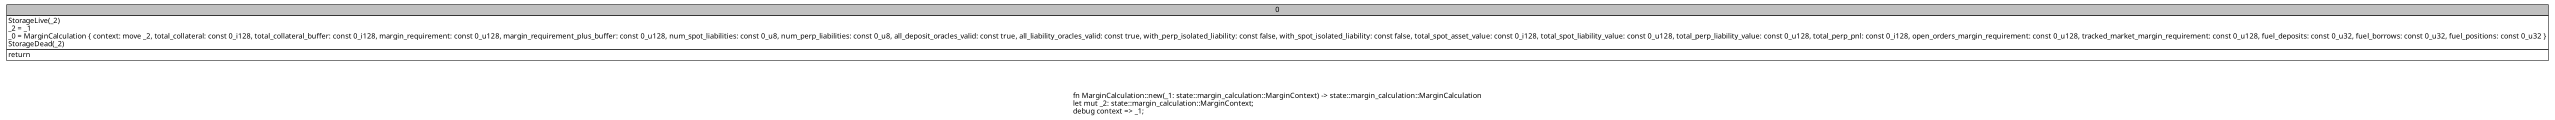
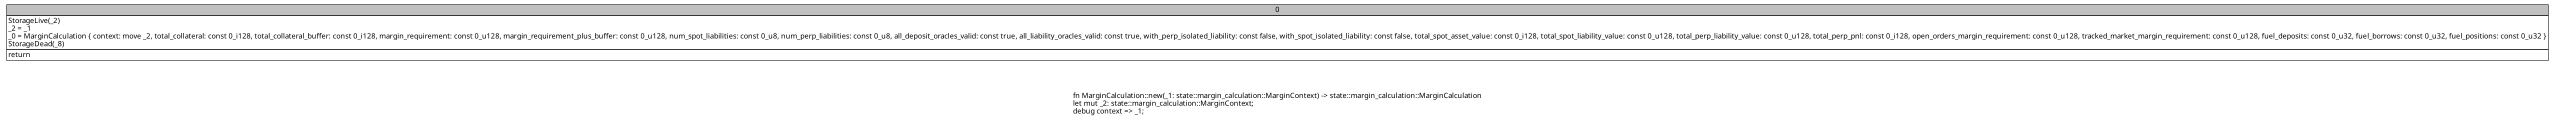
node "0": text "StorageDead(_2)" -> "StorageDead(_8)"
